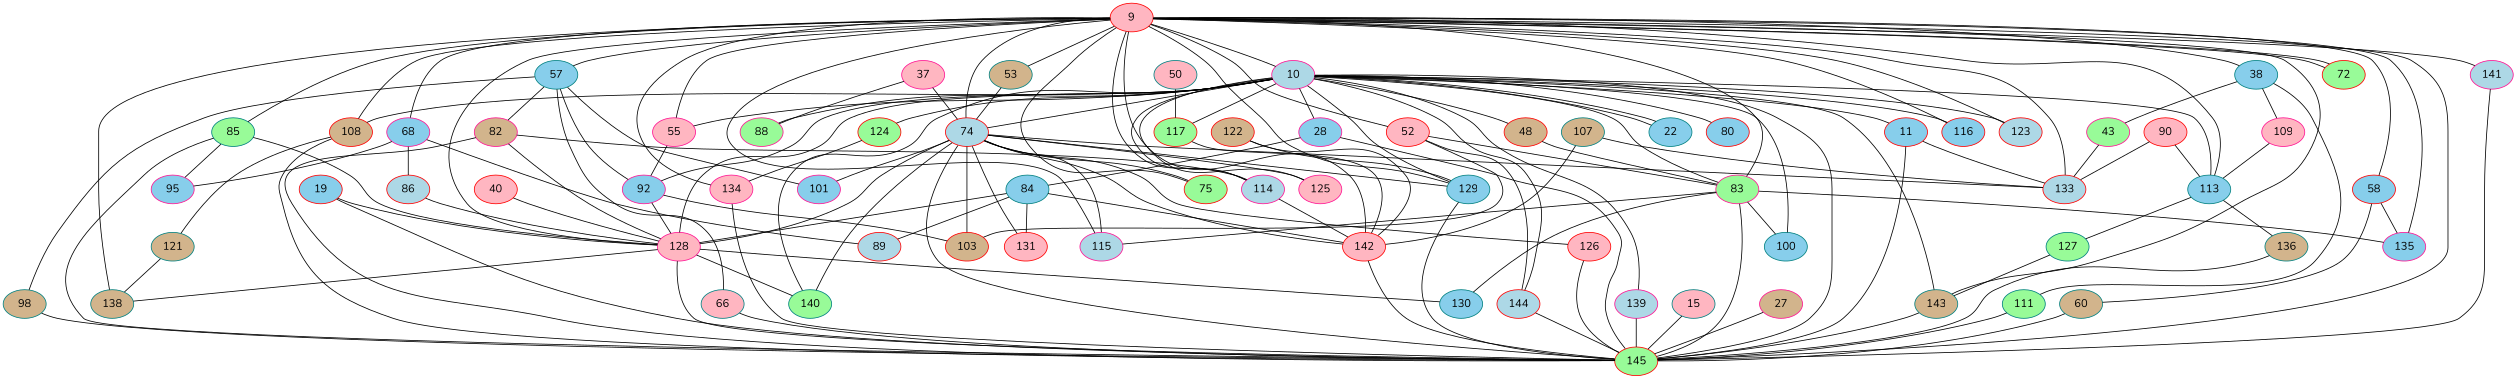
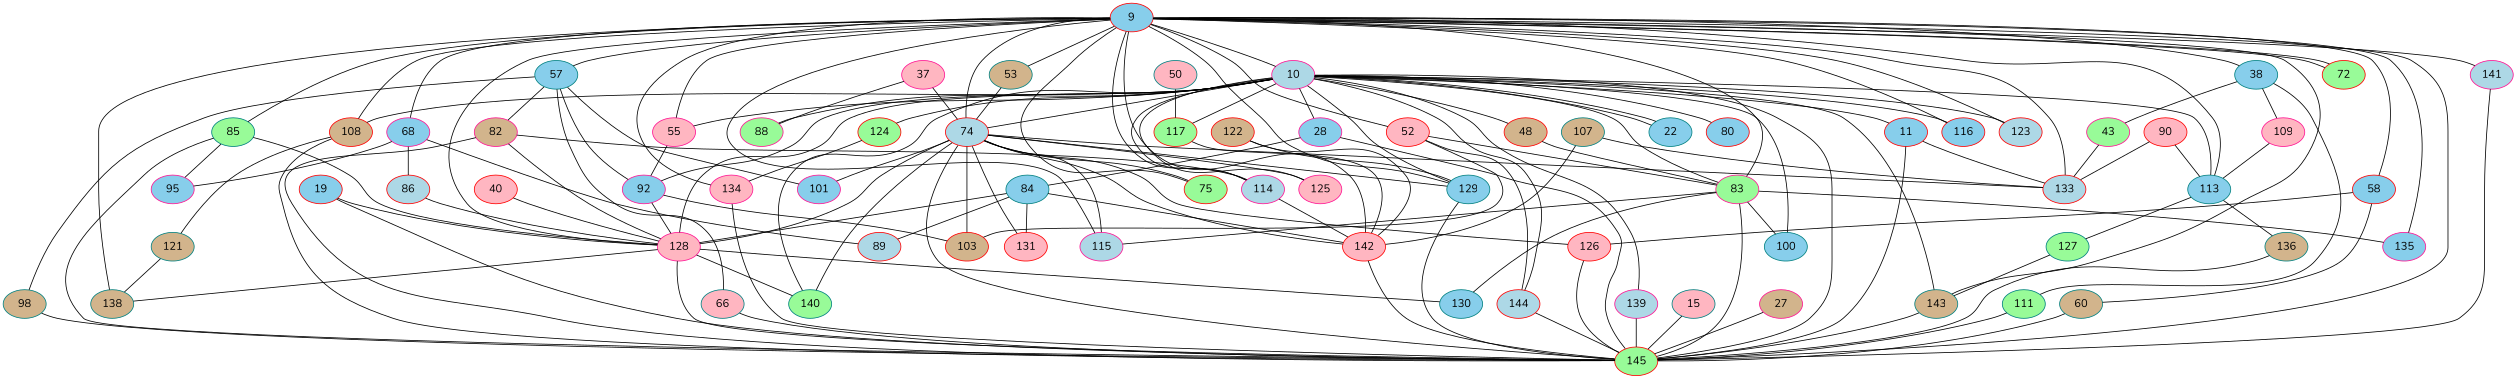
node "9": fillcolor lightpink -> skyblue
edge "58" -- "135": now "58" -- "126"
